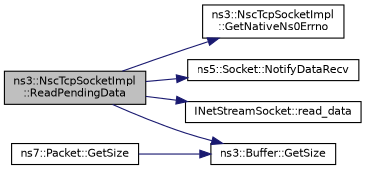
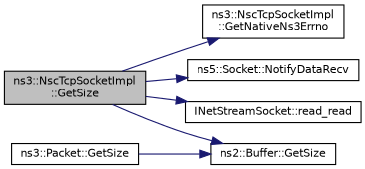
node "ns3::NscTcpSocketImpl ::GetNativeNs0Errno": label "ns3::NscTcpSocketImpl ::GetNativeNs0Errno" -> "ns3::NscTcpSocketImpl ::GetNativeNs3Errno"
node "ns3::NscTcpSocketImpl ::ReadPendingData": label "ns3::NscTcpSocketImpl ::ReadPendingData" -> "ns3::NscTcpSocketImpl ::GetSize"
node "INetStreamSocket::read_data": label "INetStreamSocket::read_data" -> "INetStreamSocket::read_read"
node "ns7::Packet::GetSize": label "ns7::Packet::GetSize" -> "ns3::Packet::GetSize"
node "ns3::Buffer::GetSize": label "ns3::Buffer::GetSize" -> "ns2::Buffer::GetSize"
